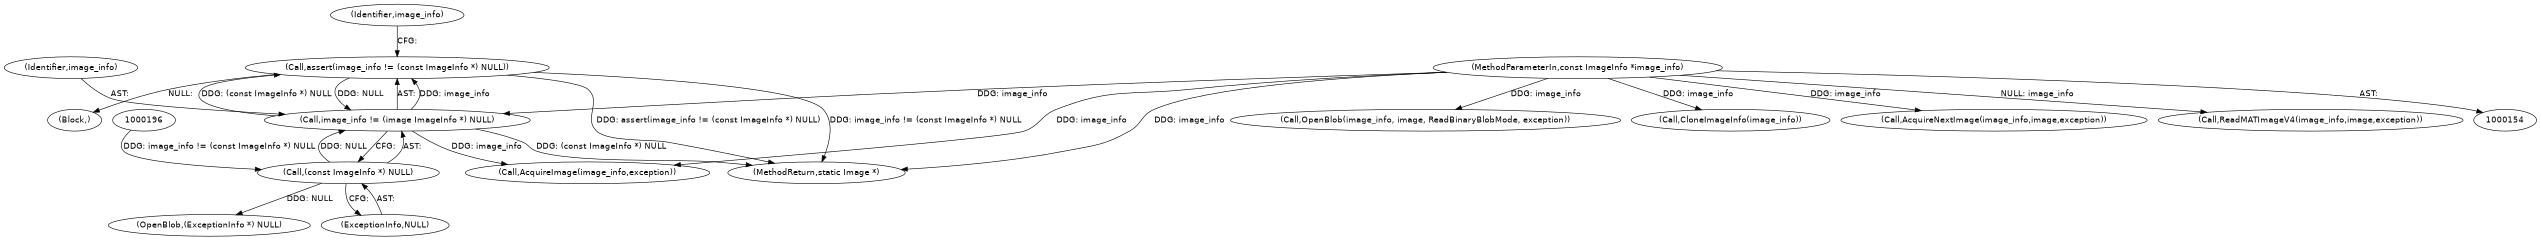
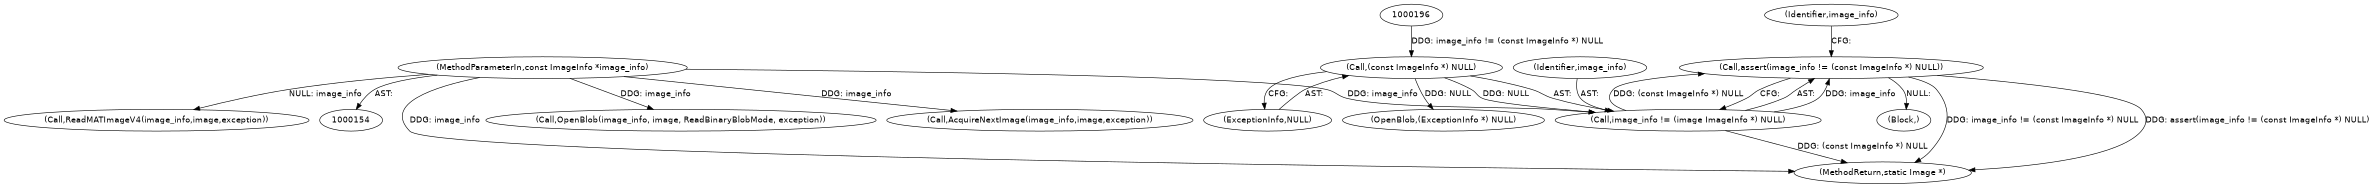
edge "(Call,assert(image_info != (const ImageInfo *) NULL))" -> "(Call,image_info != (image ImageInfo *) NULL)": label "DDG: NULL" -> "CFG: "
node "(Call,CloneImageInfo(image_info))": removed
edge "(Call,image_info != (image ImageInfo *) NULL)" -> "(Call,(const ImageInfo *) NULL)": removed, label "CFG:"
node "(Call,AcquireImage(image_info,exception))": removed
